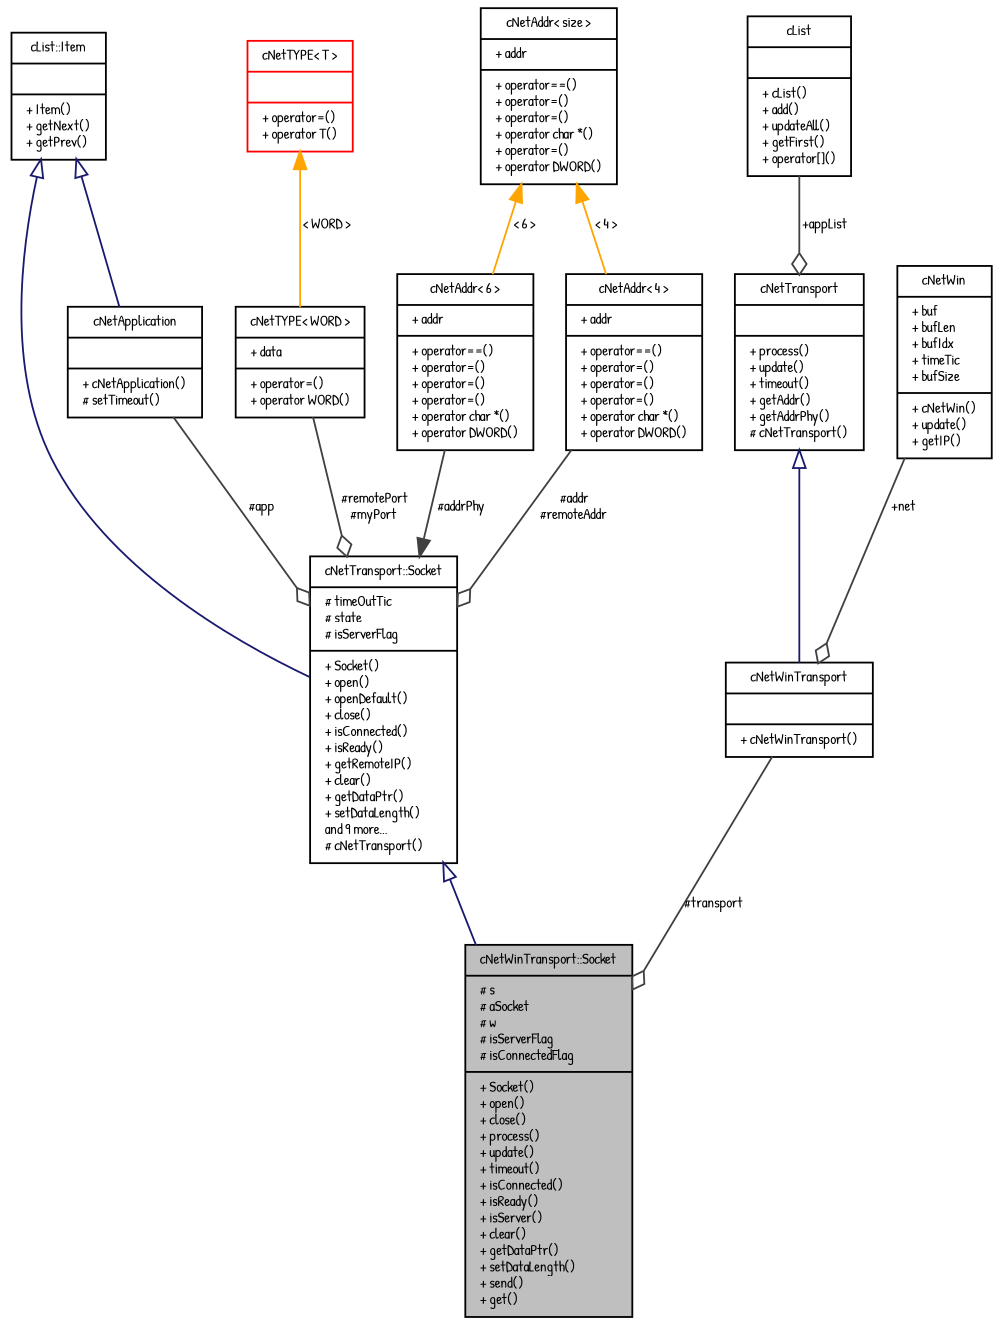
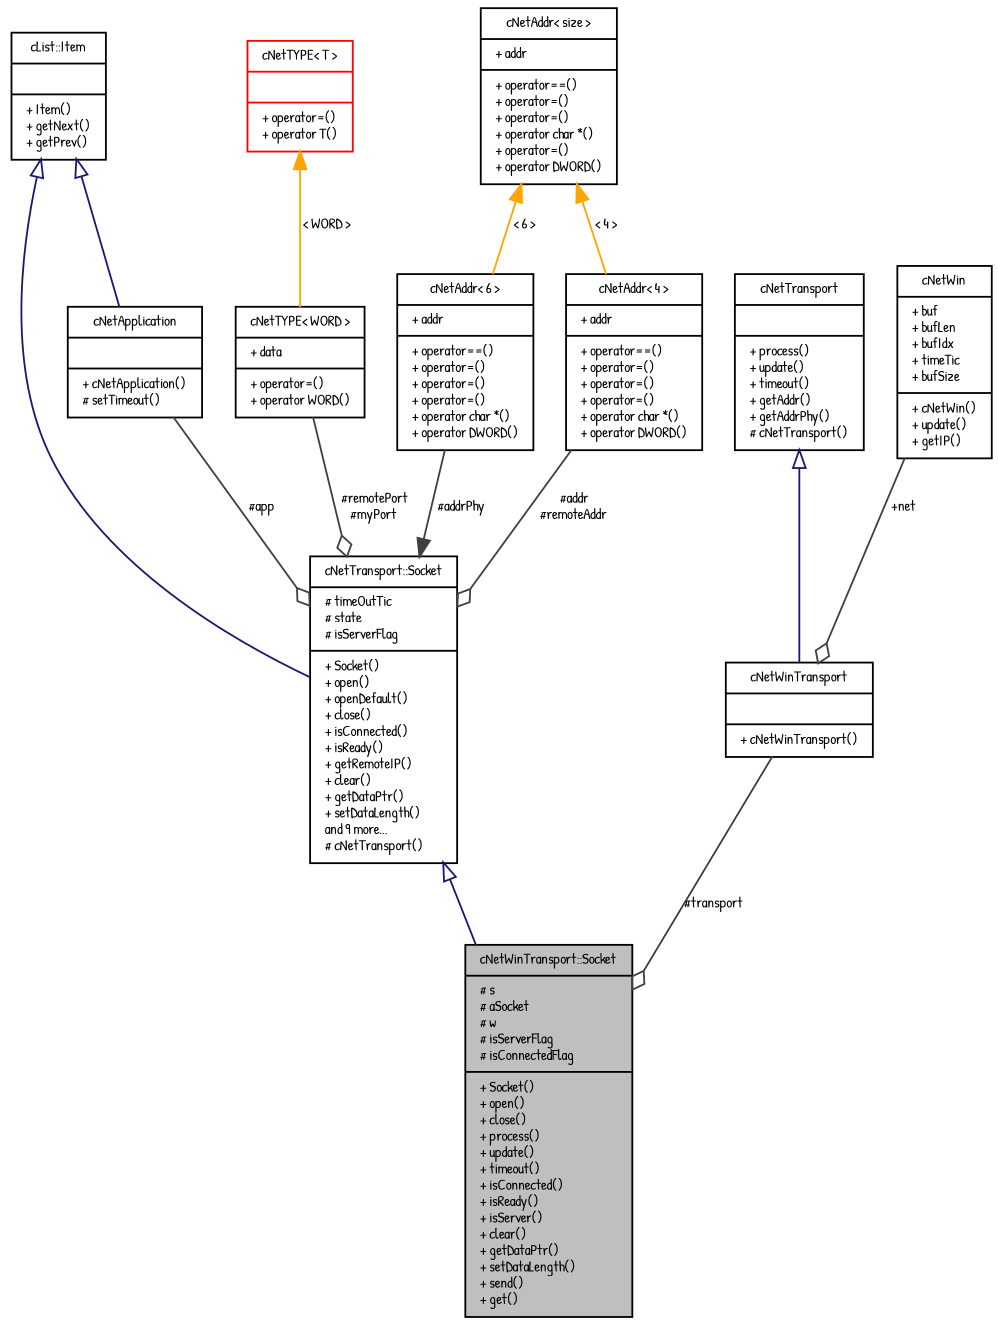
node "cList": removed
